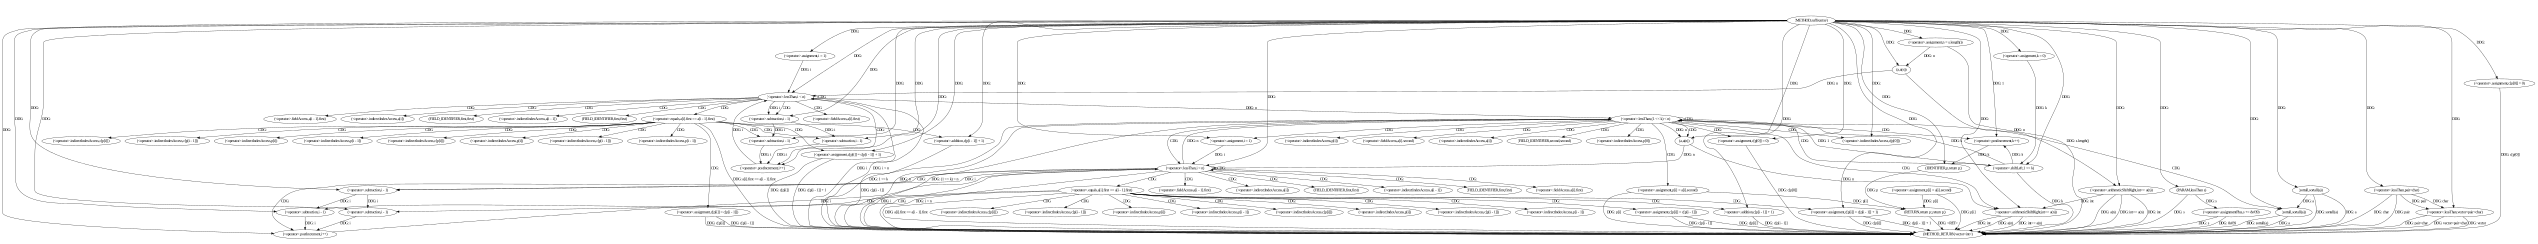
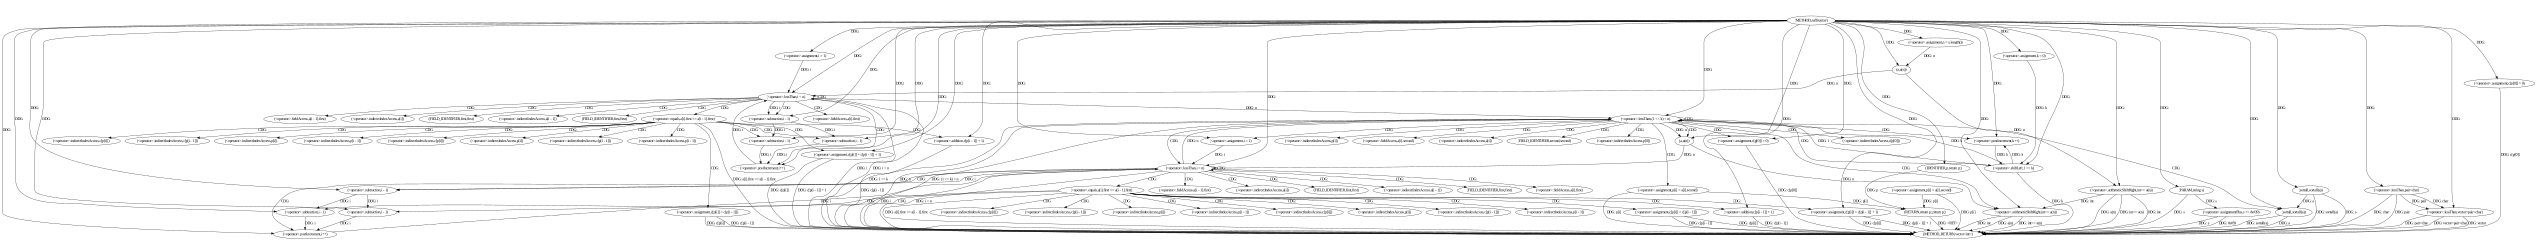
edge "(METHOD,suffixarray)" -> "(<operator>.indirectIndexAccess,c[p[0]])": now "(METHOD,suffixarray)" -> "(<operator>.lessThan,(1 << k) < n)"
edge "(METHOD,suffixarray)" -> "(<operator>.postIncrement,k++)": label "DDG: 1" -> "DDG: "
edge "(<operator>.assignment,n = s.length())" -> "(METHOD_RETURN,vector<int>)": removed, label "DDG: s.length()"
edge "(<operator>.postIncrement,k++)" -> "(IDENTIFIER,p,return p;)": now "(<operator>.postIncrement,k++)" -> "(<operator>.shiftLeft,1 << k)"
node "(PARAM,lessThan s)": label "(PARAM,lessThan s)" -> "(PARAM,string s)"
